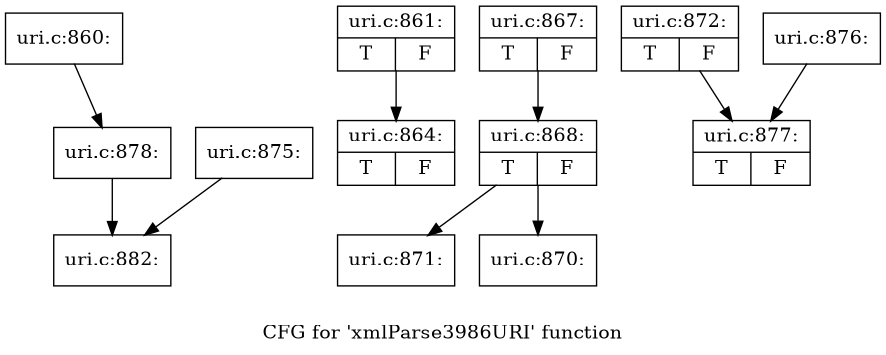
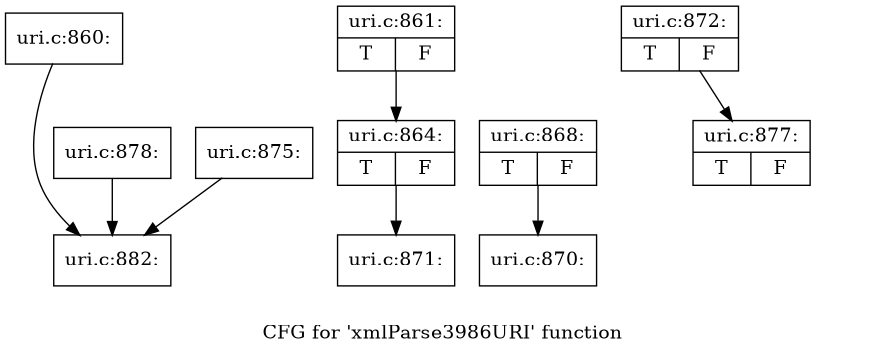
node "uri.c:867:": removed
node "uri.c:876:": removed
edge "uri.c:860:" -> "uri.c:878:": now "uri.c:860:" -> "uri.c:882:"
edge "uri.c:868:" -> "uri.c:871:": now "uri.c:864:" -> "uri.c:871:"
